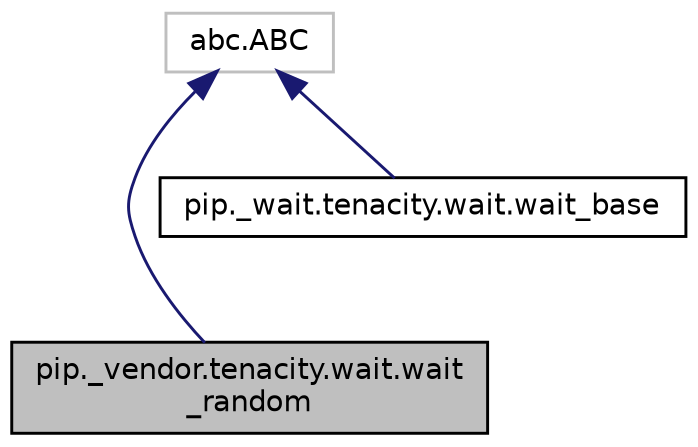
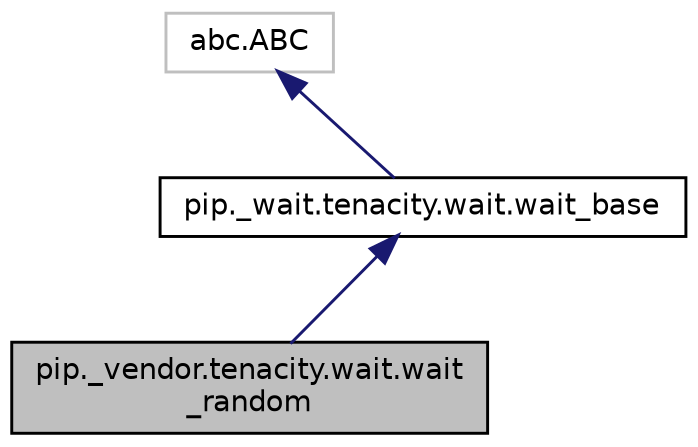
edge "pip._vendor.tenacity.wait.wait _random" -> "abc.ABC": now "pip._vendor.tenacity.wait.wait _random" -> "pip._wait.tenacity.wait.wait_base"
